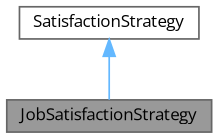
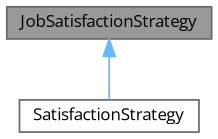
edge "JobSatisfactionStrategy" -> "SatisfactionStrategy": reversed
